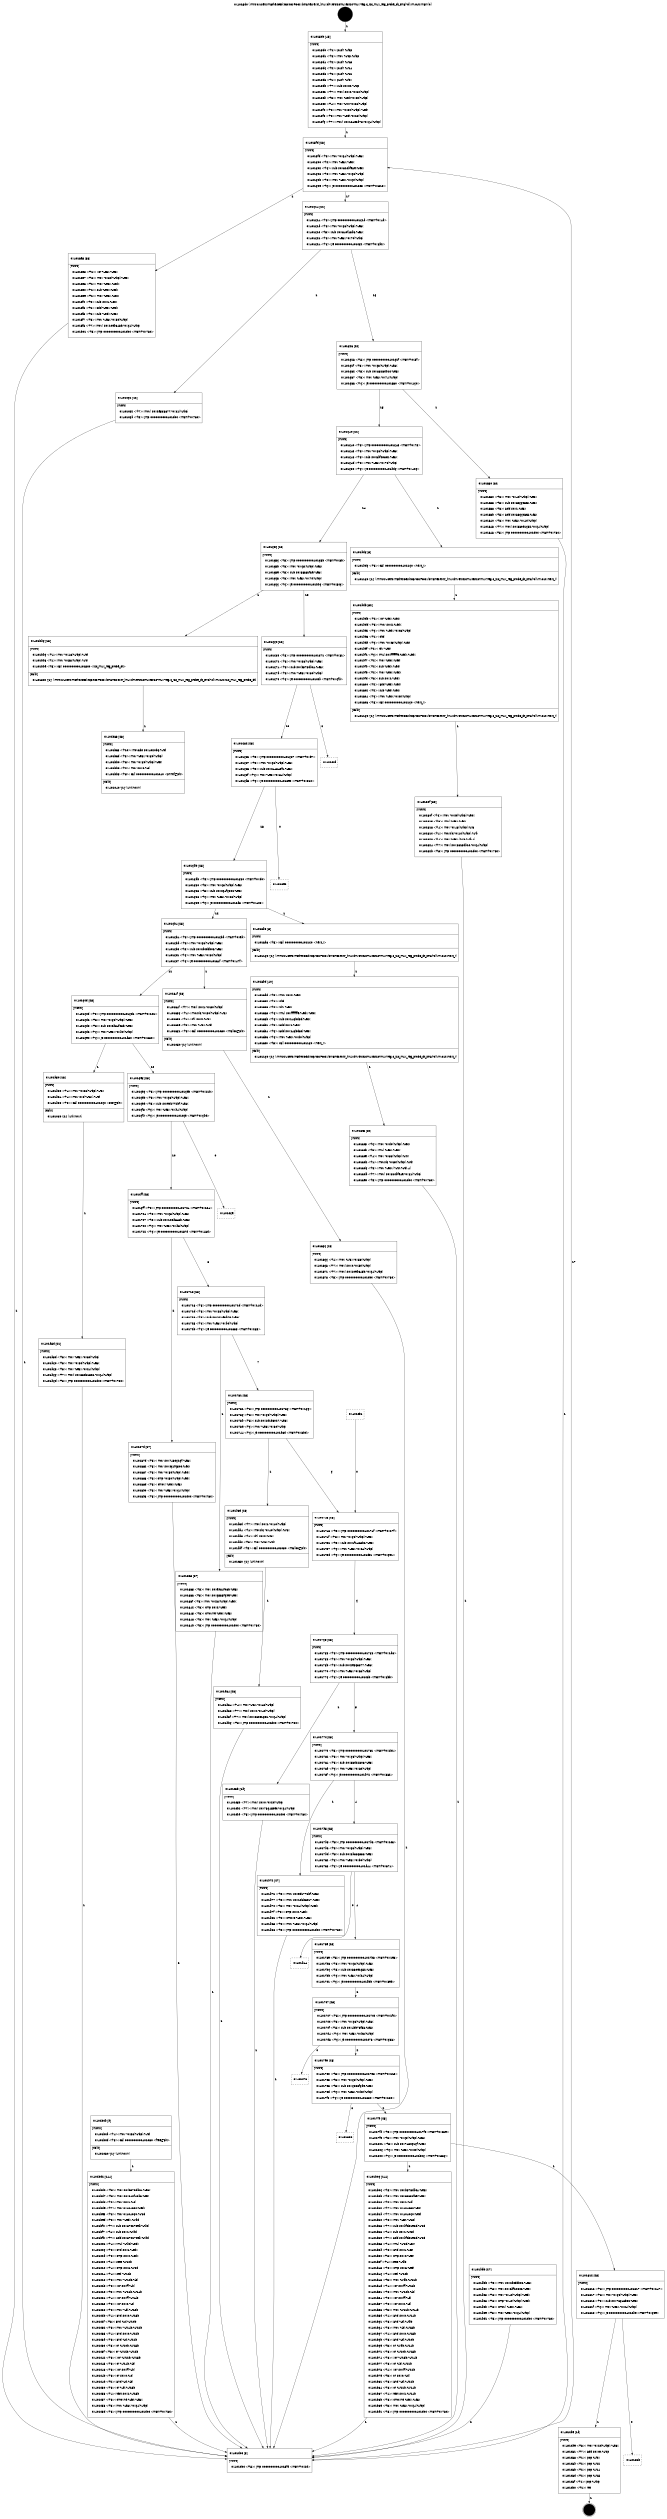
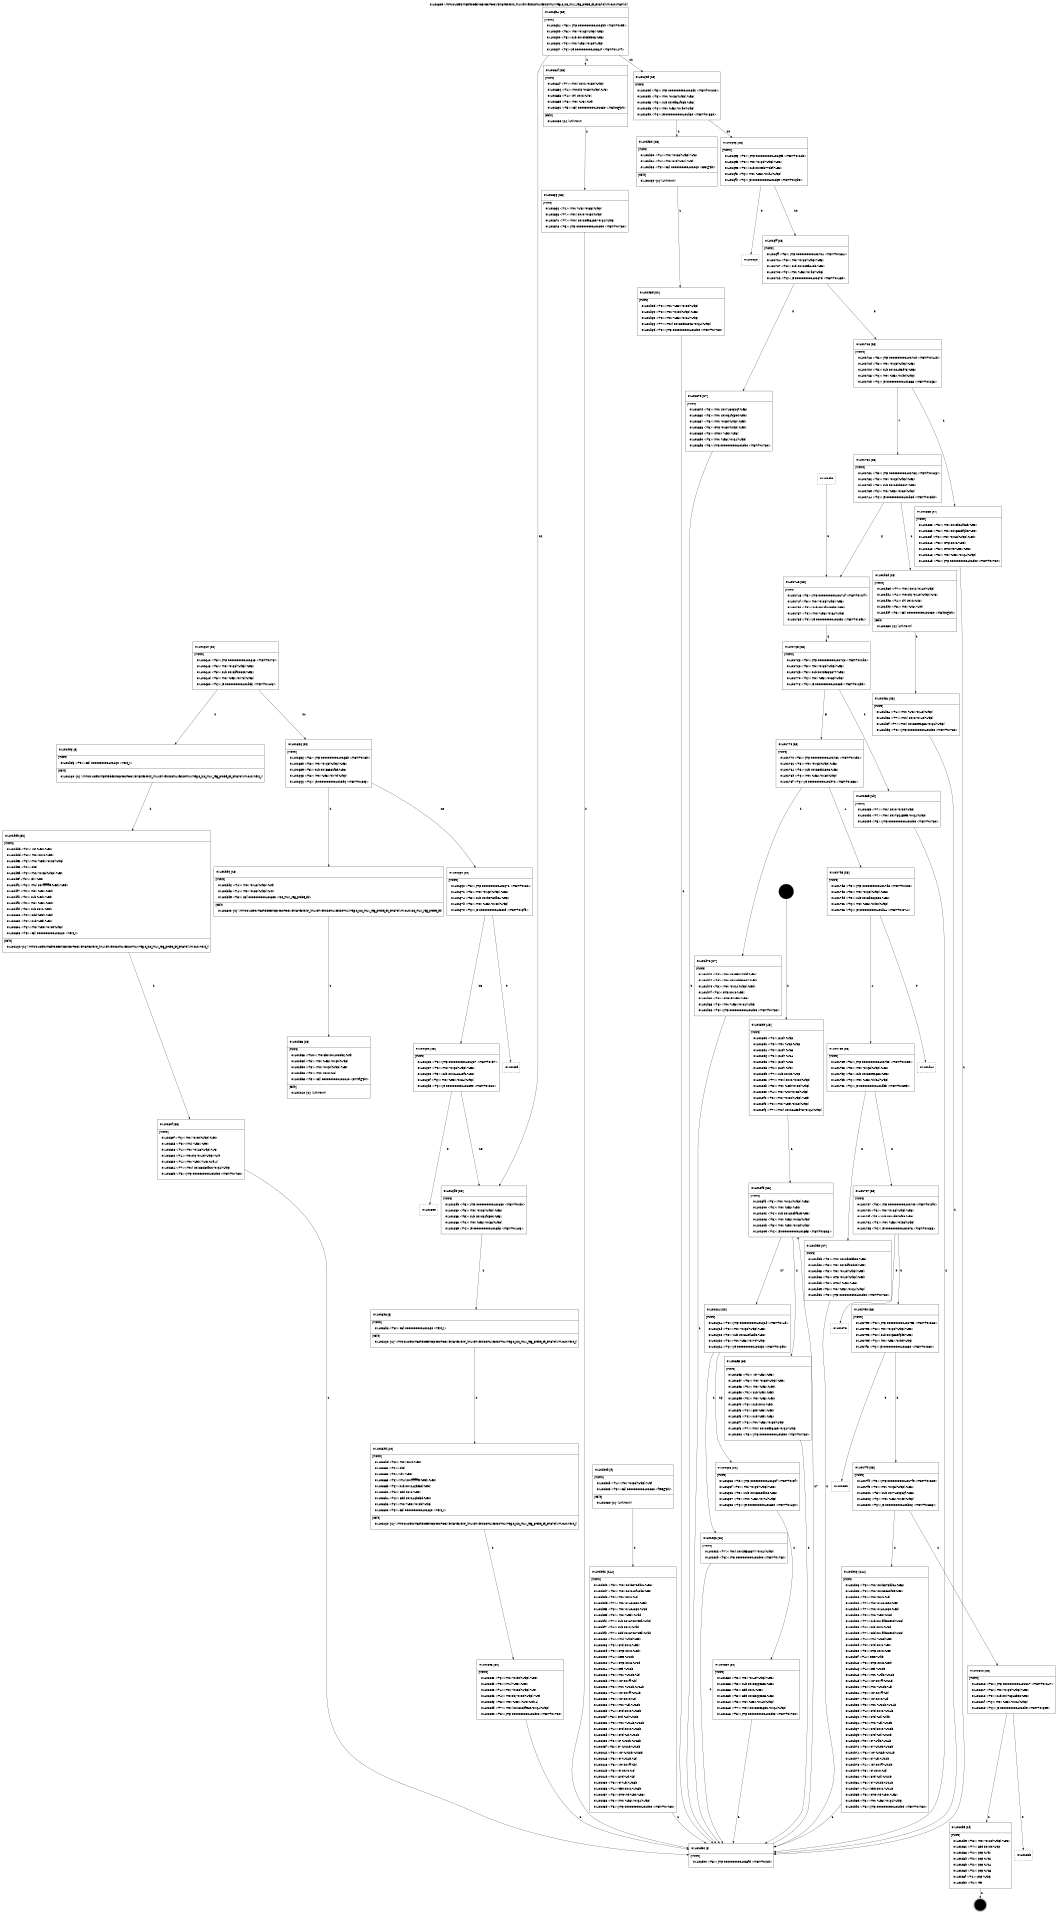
edge "0x40162a [22]" -> "0x401640 [22]": removed, label "15"
edge "0x40169b [25]" -> "0x4016b4 [25]": reversed
edge "0x4017ae [25]" -> "0x4019bb [27]": added, label "2"
